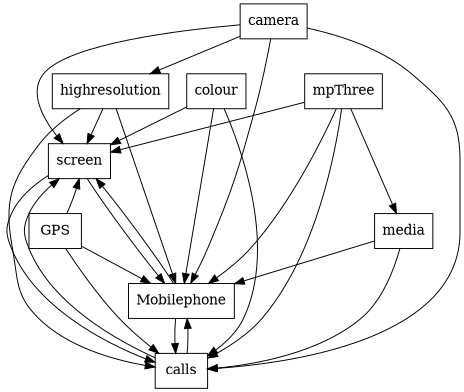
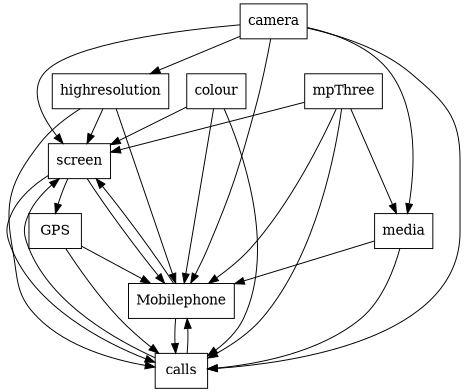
edge "camera" -> "media": added
edge "GPS" -> "screen": reversed
